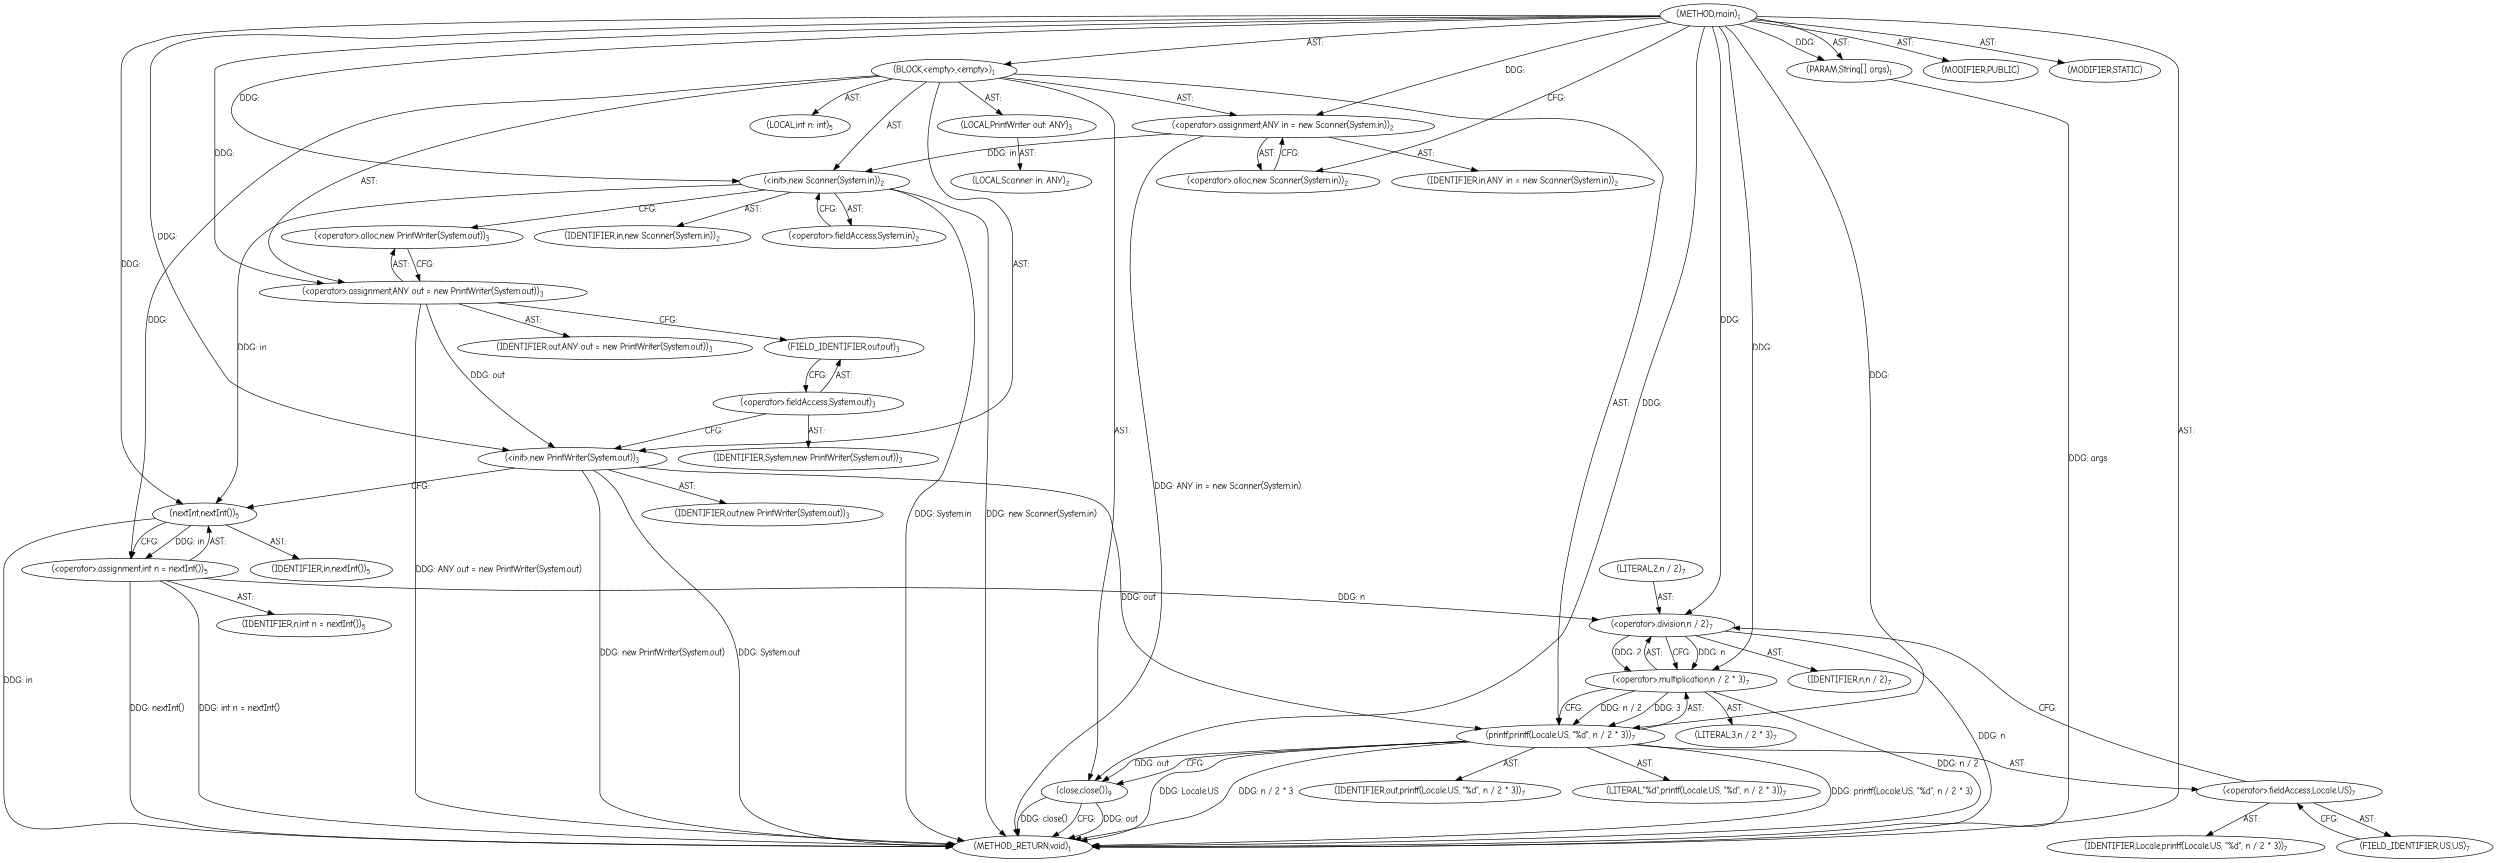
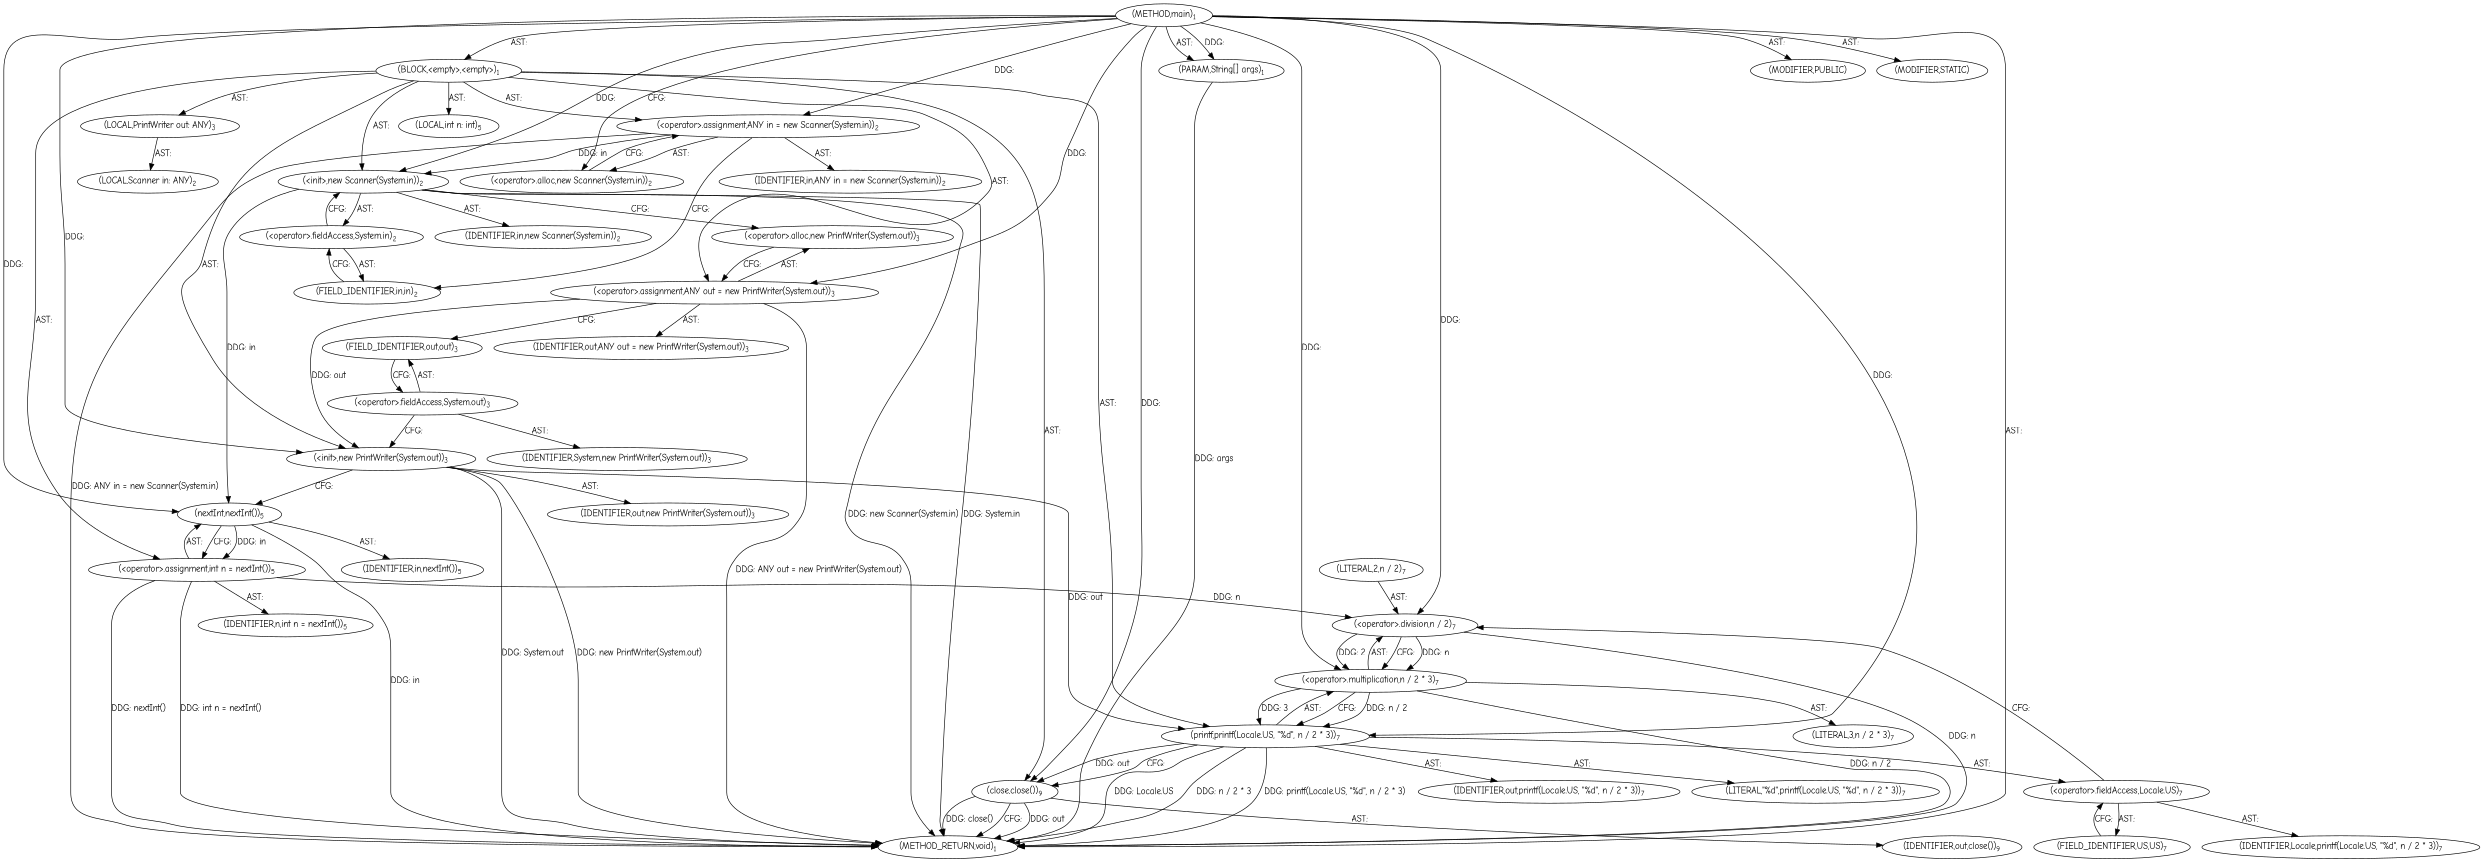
node "(FIELD_IDENTIFIER,in,in)": added
edge "(BLOCK,<empty>,<empty>)" -> "(<operator>.assignment,int n = nextInt())": label "DDG: " -> "AST: "
node "(IDENTIFIER,n,n / 2)": removed
node "(IDENTIFIER,out,close())": added
